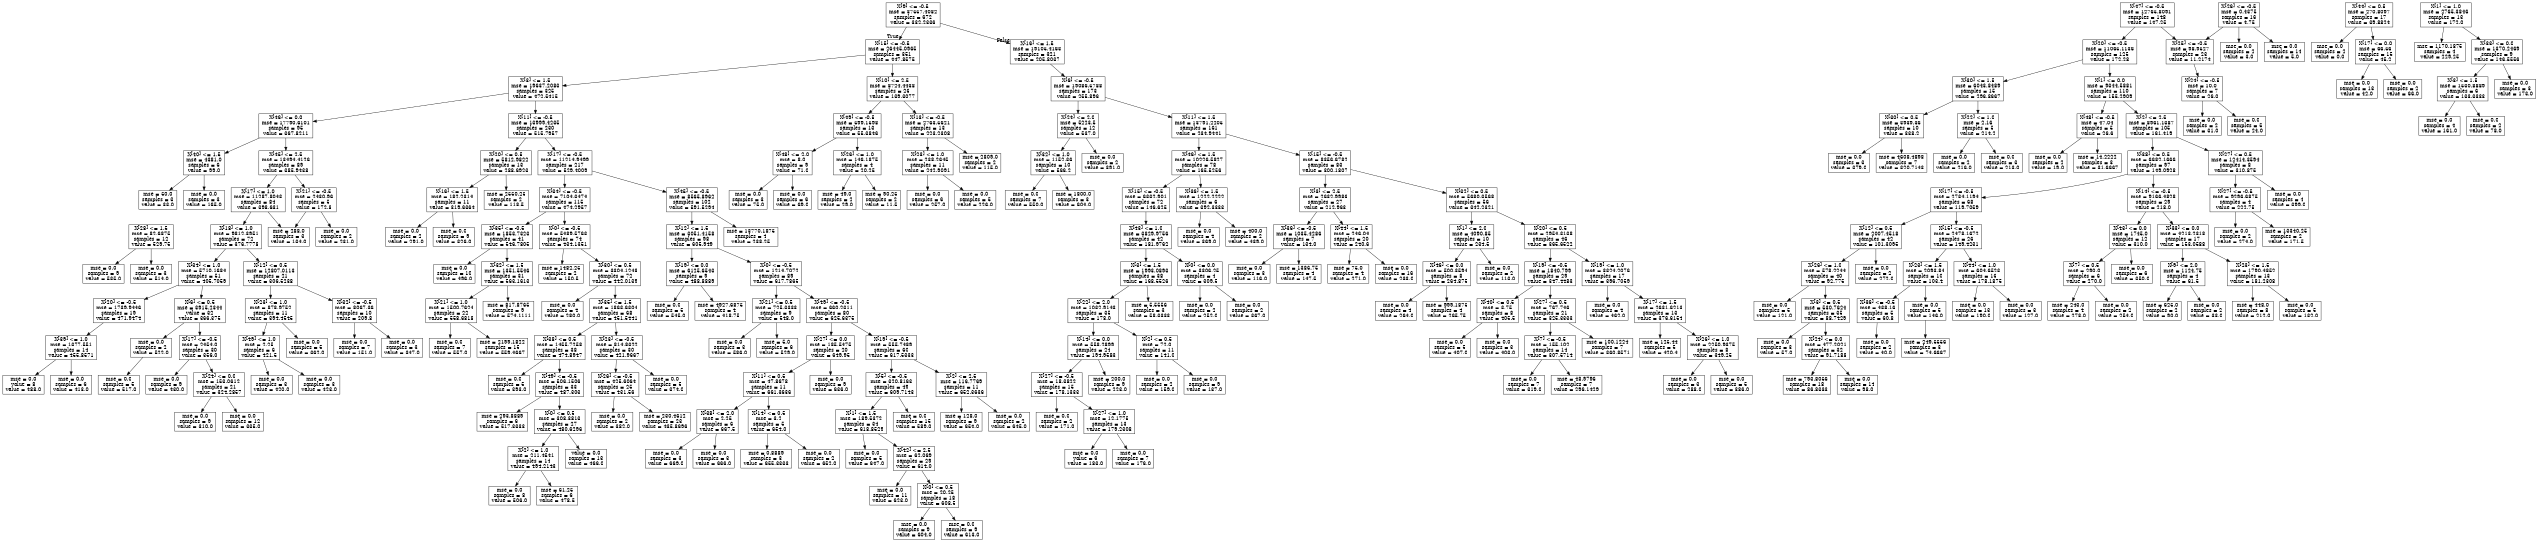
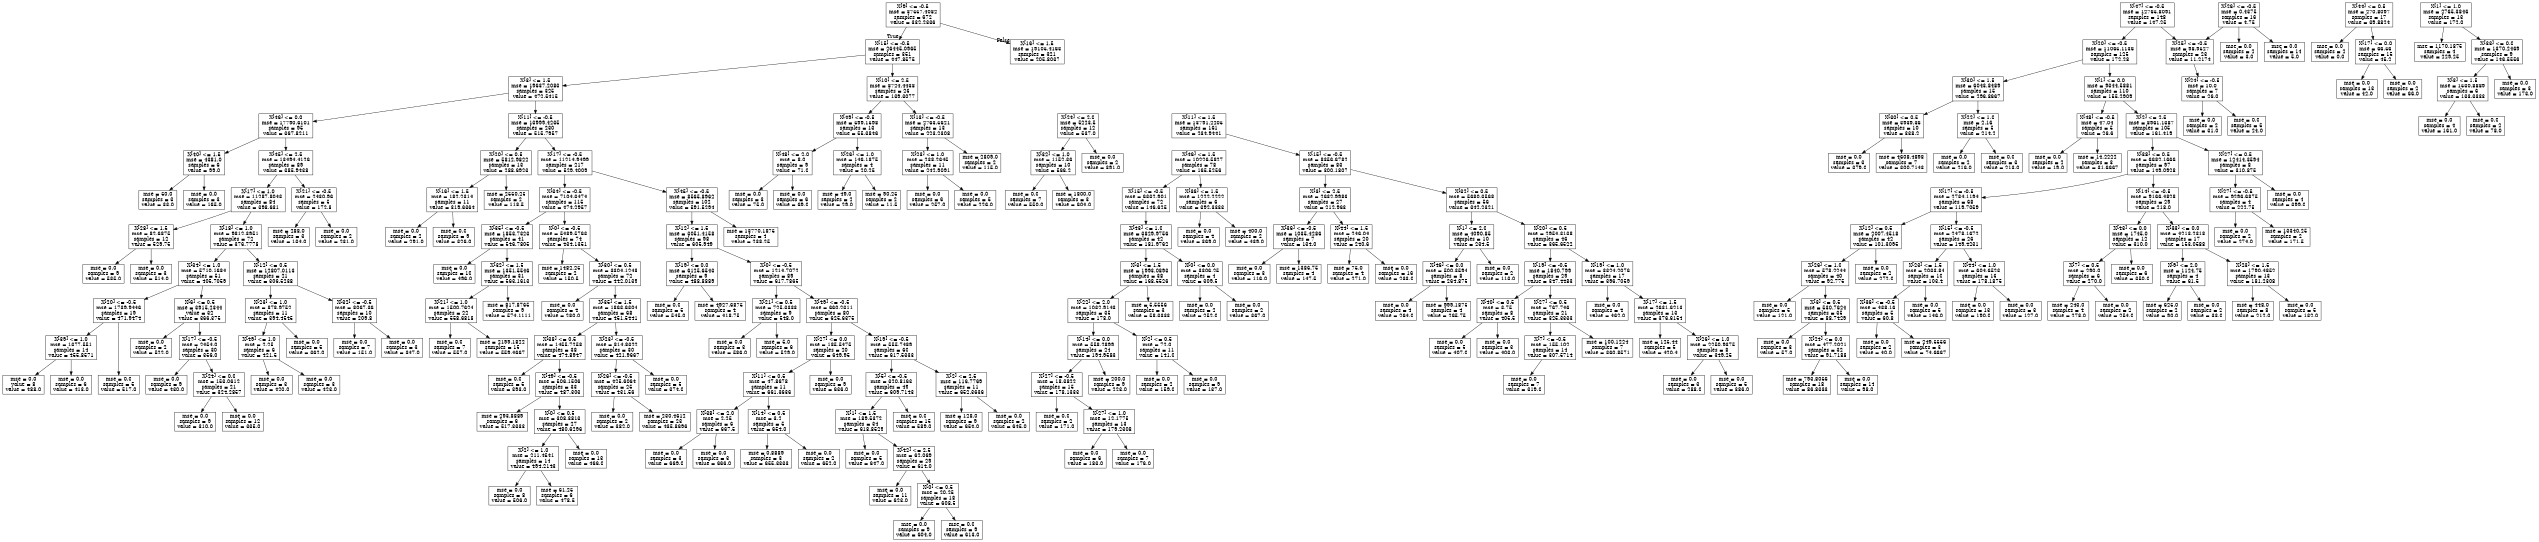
node "X[6] <= -0.5 mse = 19086.5788 samples = 173 value = 255.896": removed
edge "X[11] <= 1.5 mse = 13791.2205 samples = 161 value = 234.9441" -> "X[46] <= 1.5 mse = 10226.5827 samples = 78 value = 165.5256": removed
node "mse = 4608.4898 samples = 7 value = 320.7143": label "mse = 4608.4898 samples = 7 value = 320.7143" -> "mse = 4608.4898 samples = 7 value = 300.7143"
edge "X[17] <= 1.0 mse = 11287.8043 samples = 84 value = 398.631" -> "mse = 288.0 samples = 3 value = 134.0": now "X[17] <= 1.0 mse = 11287.8043 samples = 84 value = 398.631" -> "X[28] <= 1.5 mse = 82.6875 samples = 12 value = 529.75"
node "X[23] <= 1.5 mse = 2093.84 samples = 10 value = 103.4": label "X[23] <= 1.5 mse = 2093.84 samples = 10 value = 103.4" -> "X[23] <= 1.5 mse = 2033.84 samples = 10 value = 103.4"
edge "mse = 0.0 samples = 5 value = 146.0" -> "mse = 249.5556 samples = 3 value = 74.6667": now "X[36] <= -0.5 mse = 438.16 samples = 5 value = 60.8" -> "mse = 249.5556 samples = 3 value = 74.6667"
edge "mse = 0.0 samples = 2 value = 522.0" -> "mse = 0.0 samples = 5 value = 517.0": now "X[20] <= -0.5 mse = 1739.9446 samples = 19 value = 471.9474" -> "mse = 0.0 samples = 5 value = 517.0"
node "mse = 48.9796 samples = 7 value = 296.1429": removed
node "value = 0.0 samples = 13 value = 466.0": label "value = 0.0 samples = 13 value = 466.0" -> "mse = 0.0 samples = 13 value = 466.0"
node "mse = 0.0 value = 6 value = 183.0": label "mse = 0.0 value = 6 value = 183.0" -> "mse = 0.0 samples = 6 value = 183.0"
